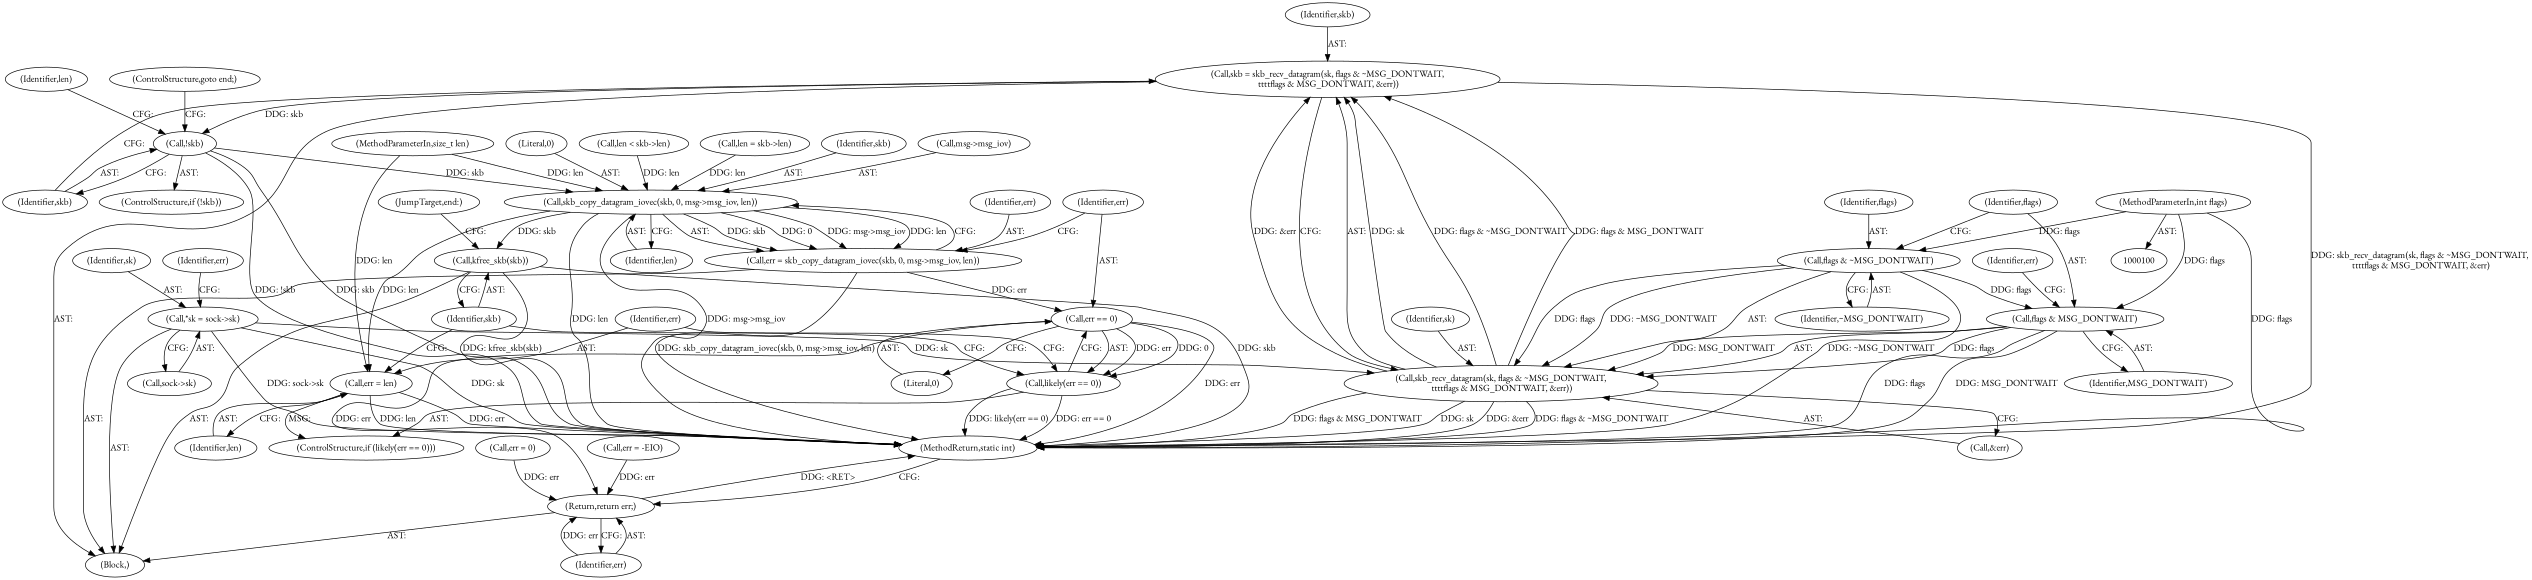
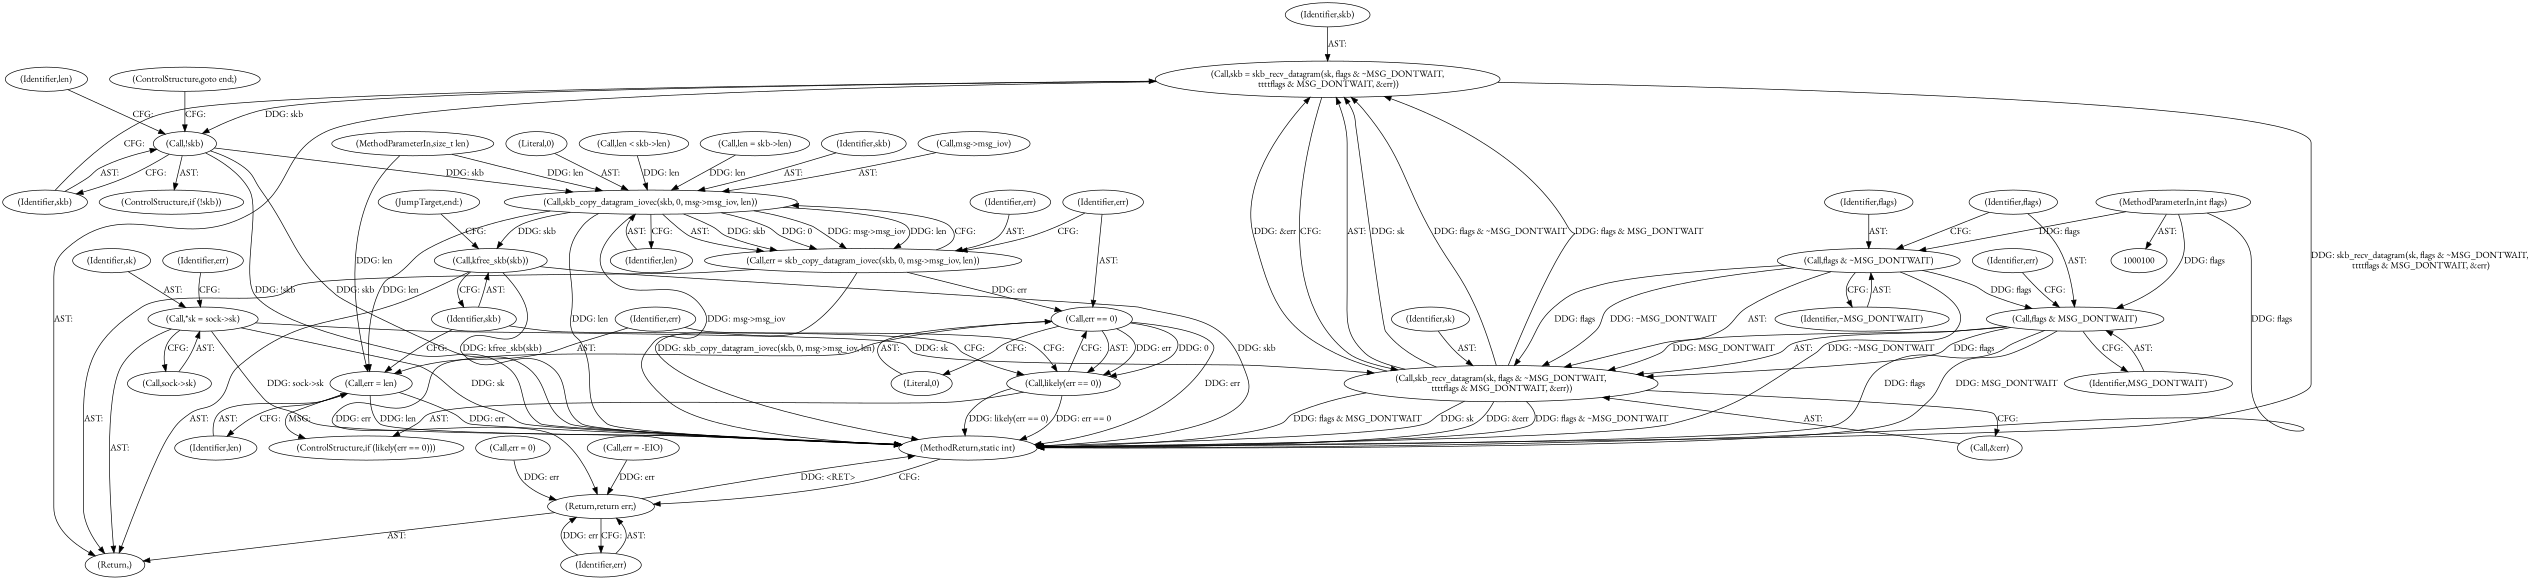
node "(Block,)": label "(Block,)" -> "(Return,)"
